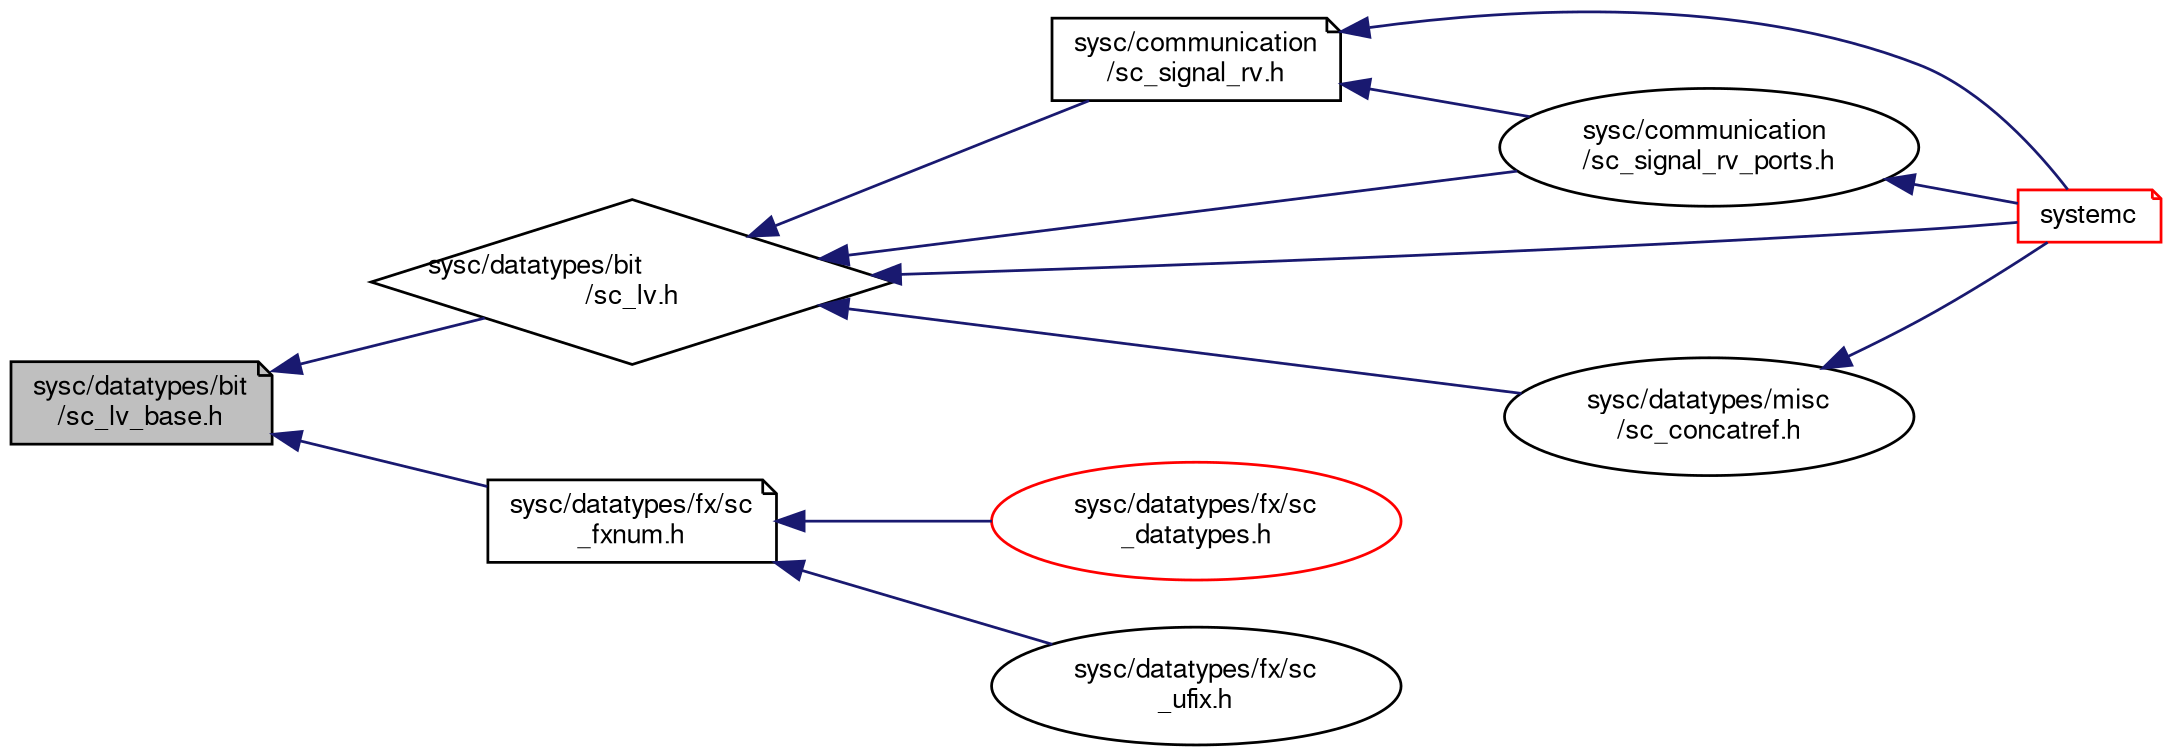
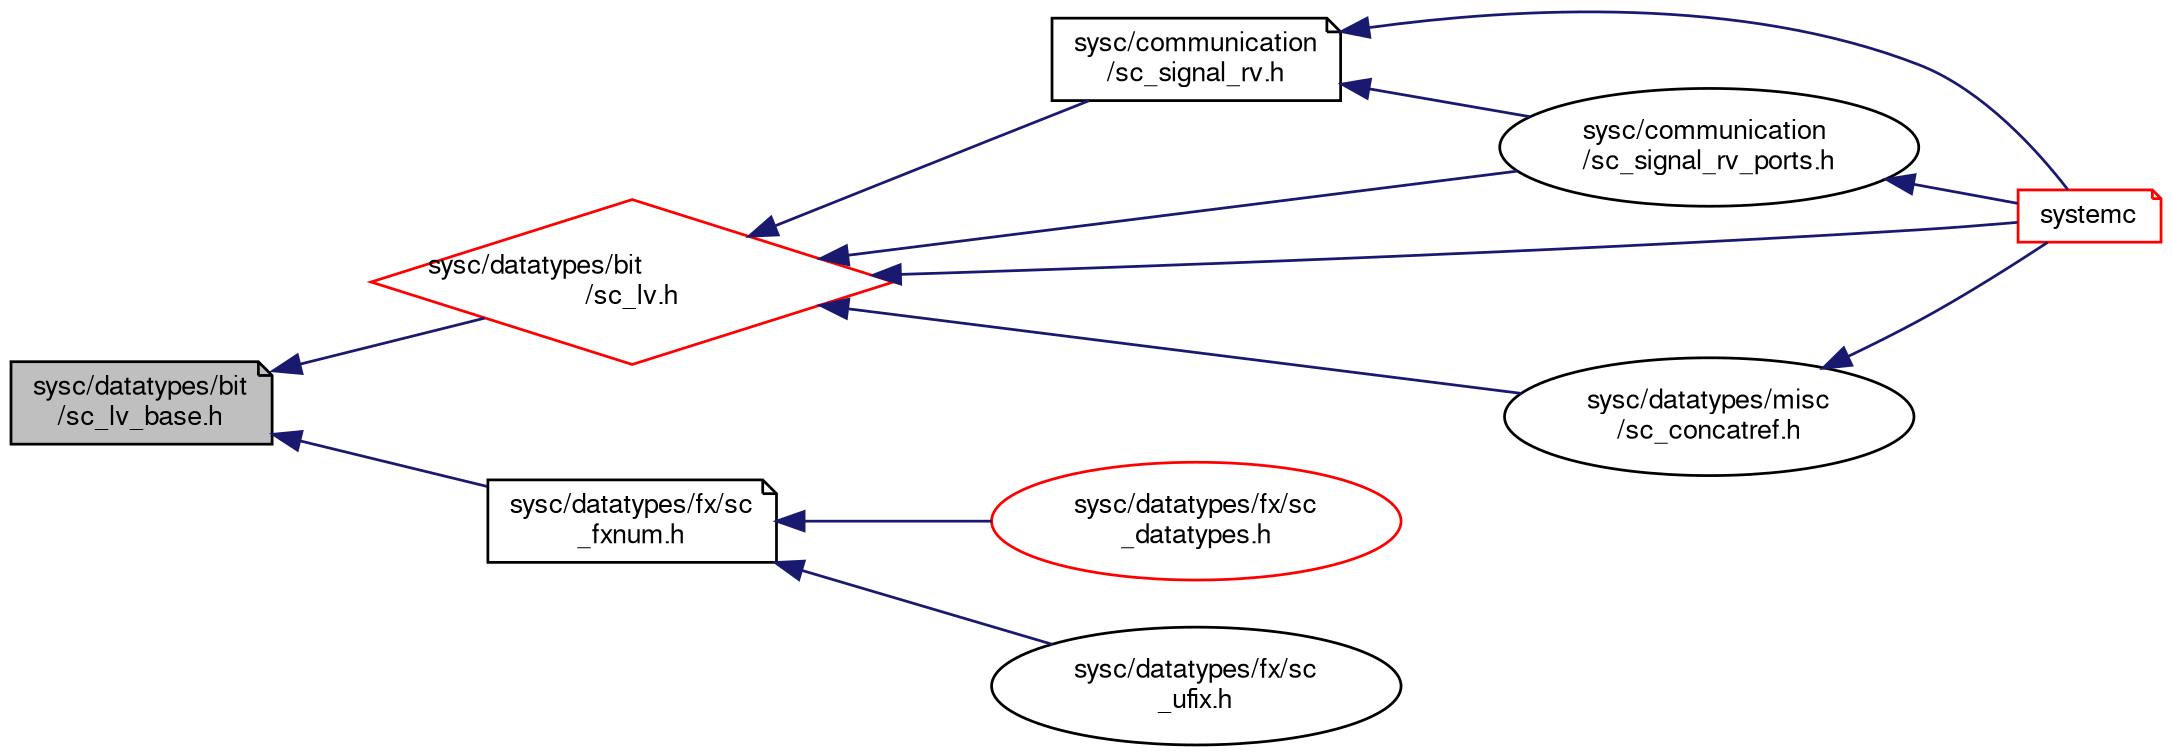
node "sysc/datatypes/bit /sc_lv.h": color black -> red
